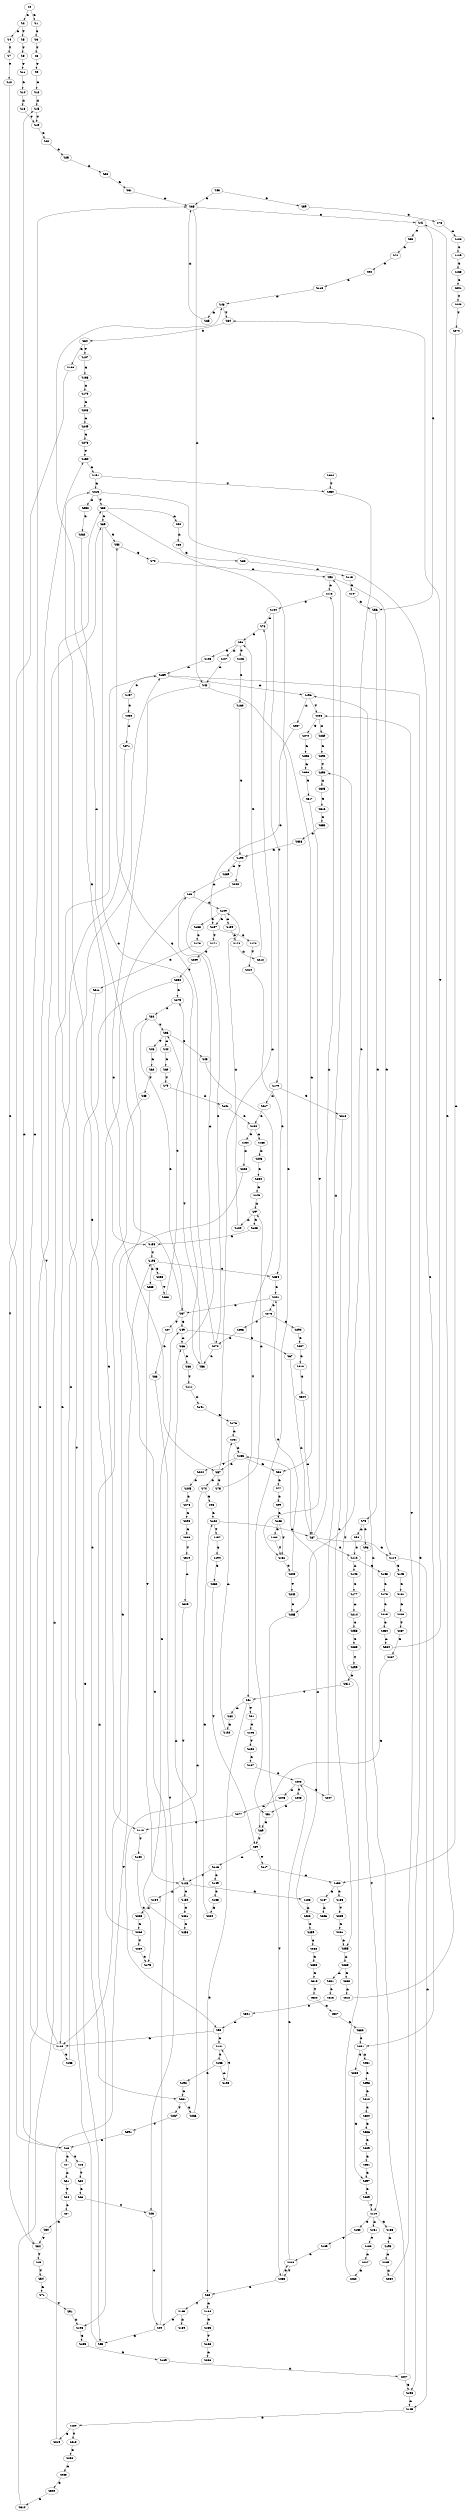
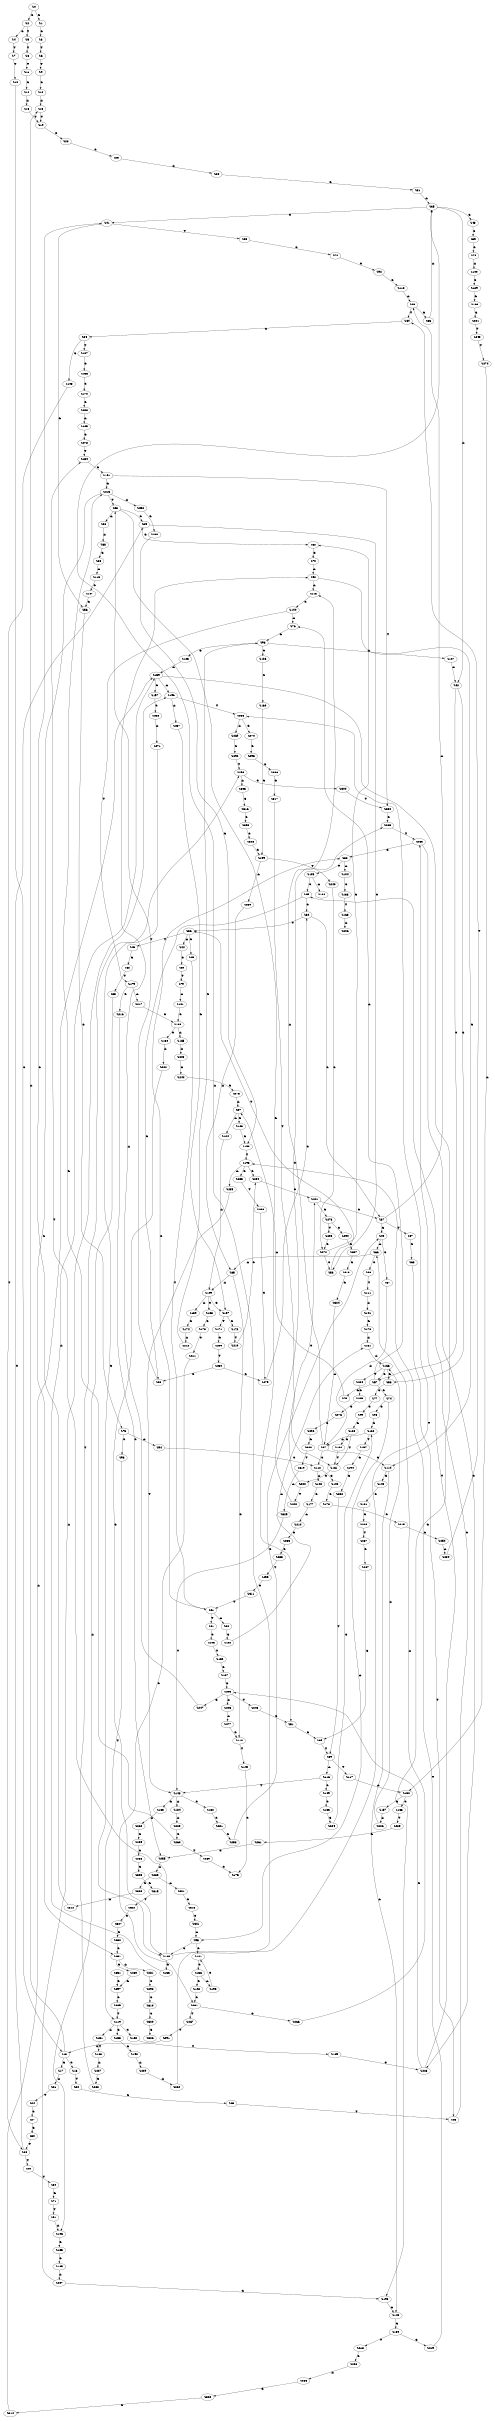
edge "S43" -> "S35": reversed
edge "S290" -> "S304": added, label "C"
node "S329": removed
